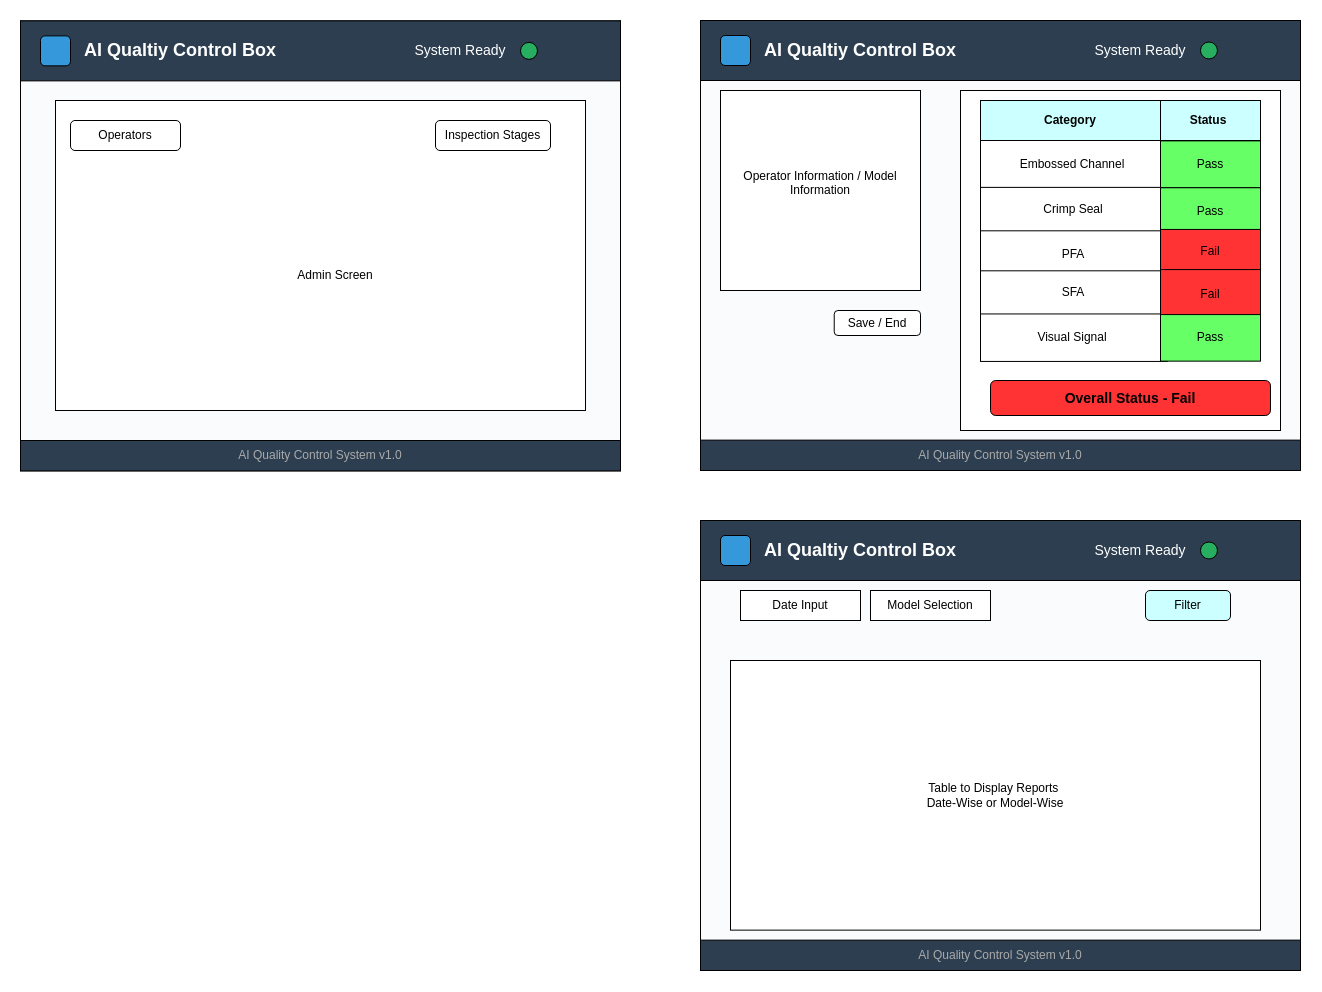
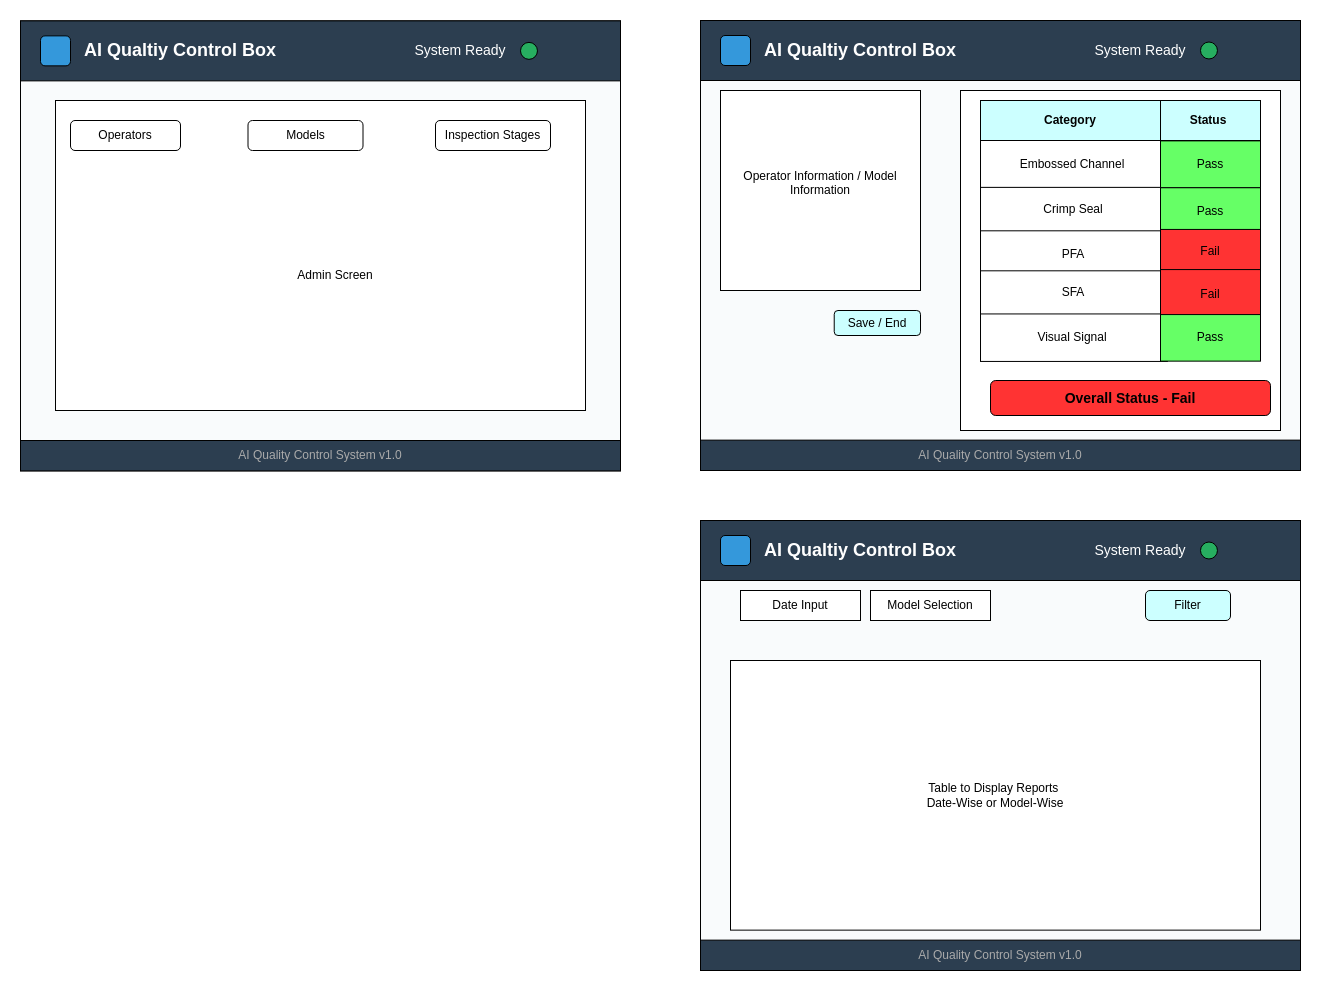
node "Models": added
node "Save / End": fillcolor #ffffff -> #ccffff
